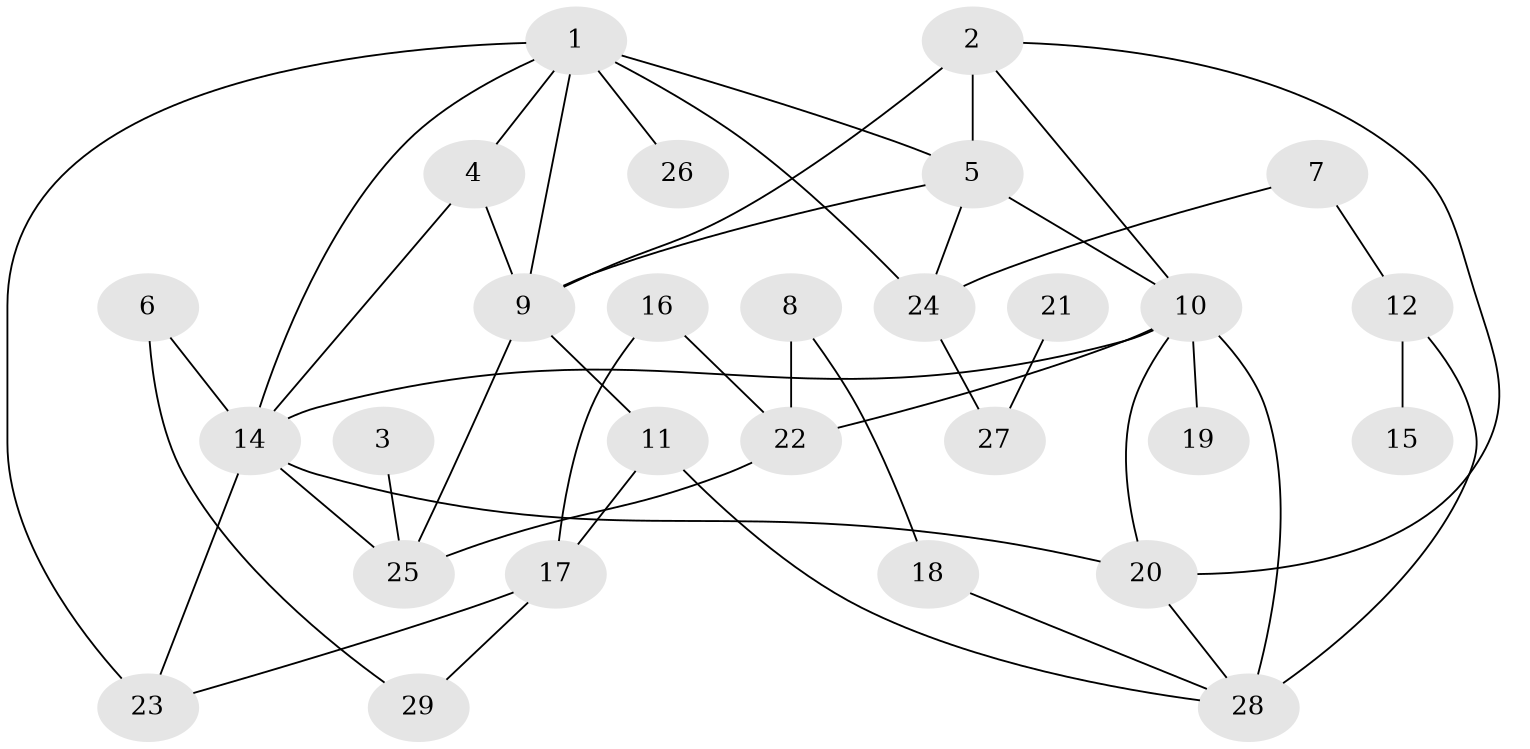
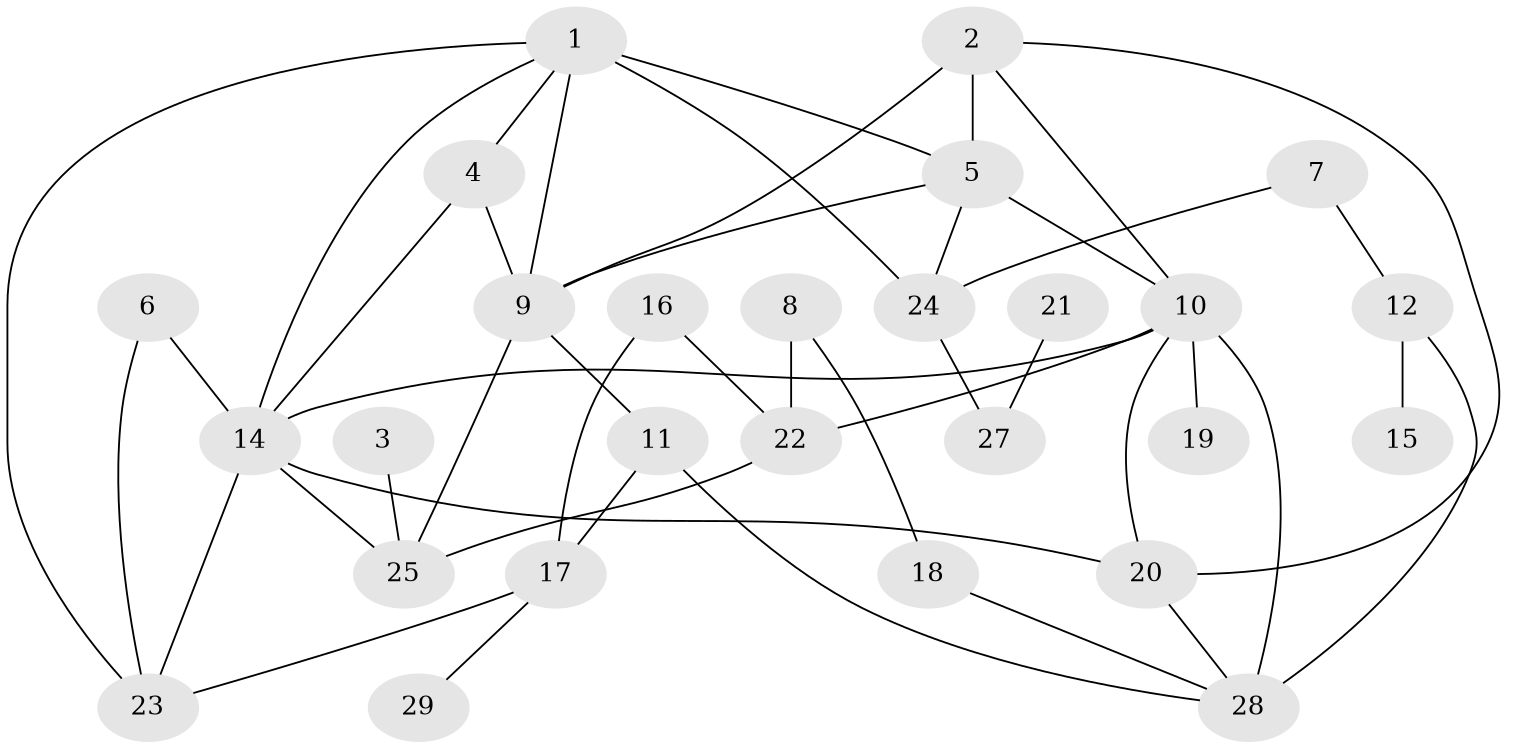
node "26": removed
edge "6" -- "29": now "6" -- "23"
